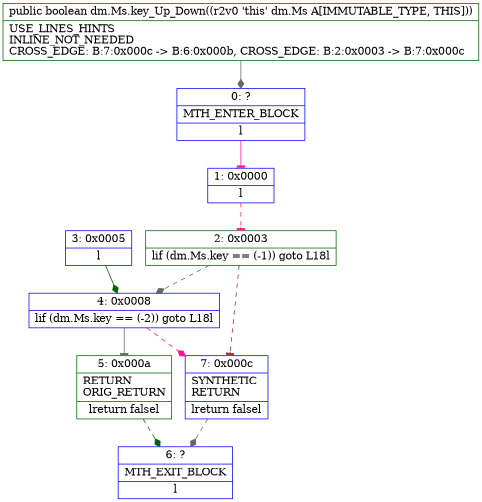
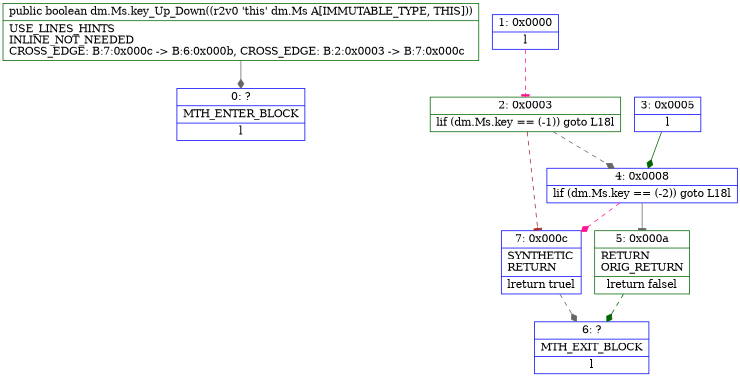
edge "0: ?" -> "1: 0x0000": removed
node "7: 0x000c": text "lreturn falsel" -> "lreturn truel"
